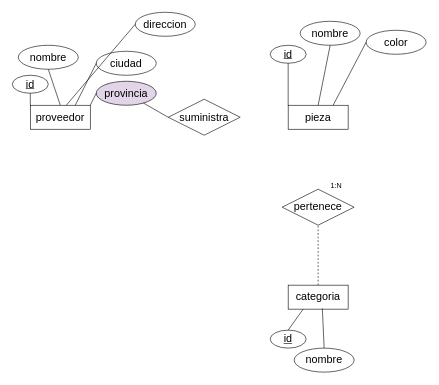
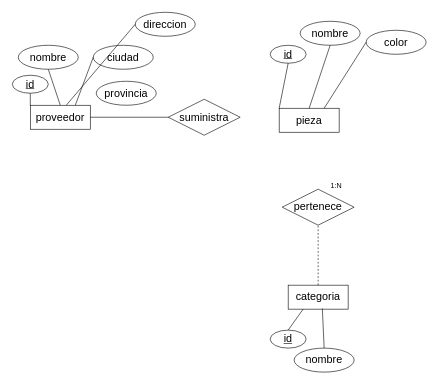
node "ciudad": moved (126, 63) -> (123, 57)
node "provincia": fillcolor #e1d5e7 -> #ffffff
edge "provincia" -- "proveedor": removed
edge "provincia" -- "suministra": now "proveedor" -- "suministra"
node "pieza": moved (318, 117) -> (309, 120)
